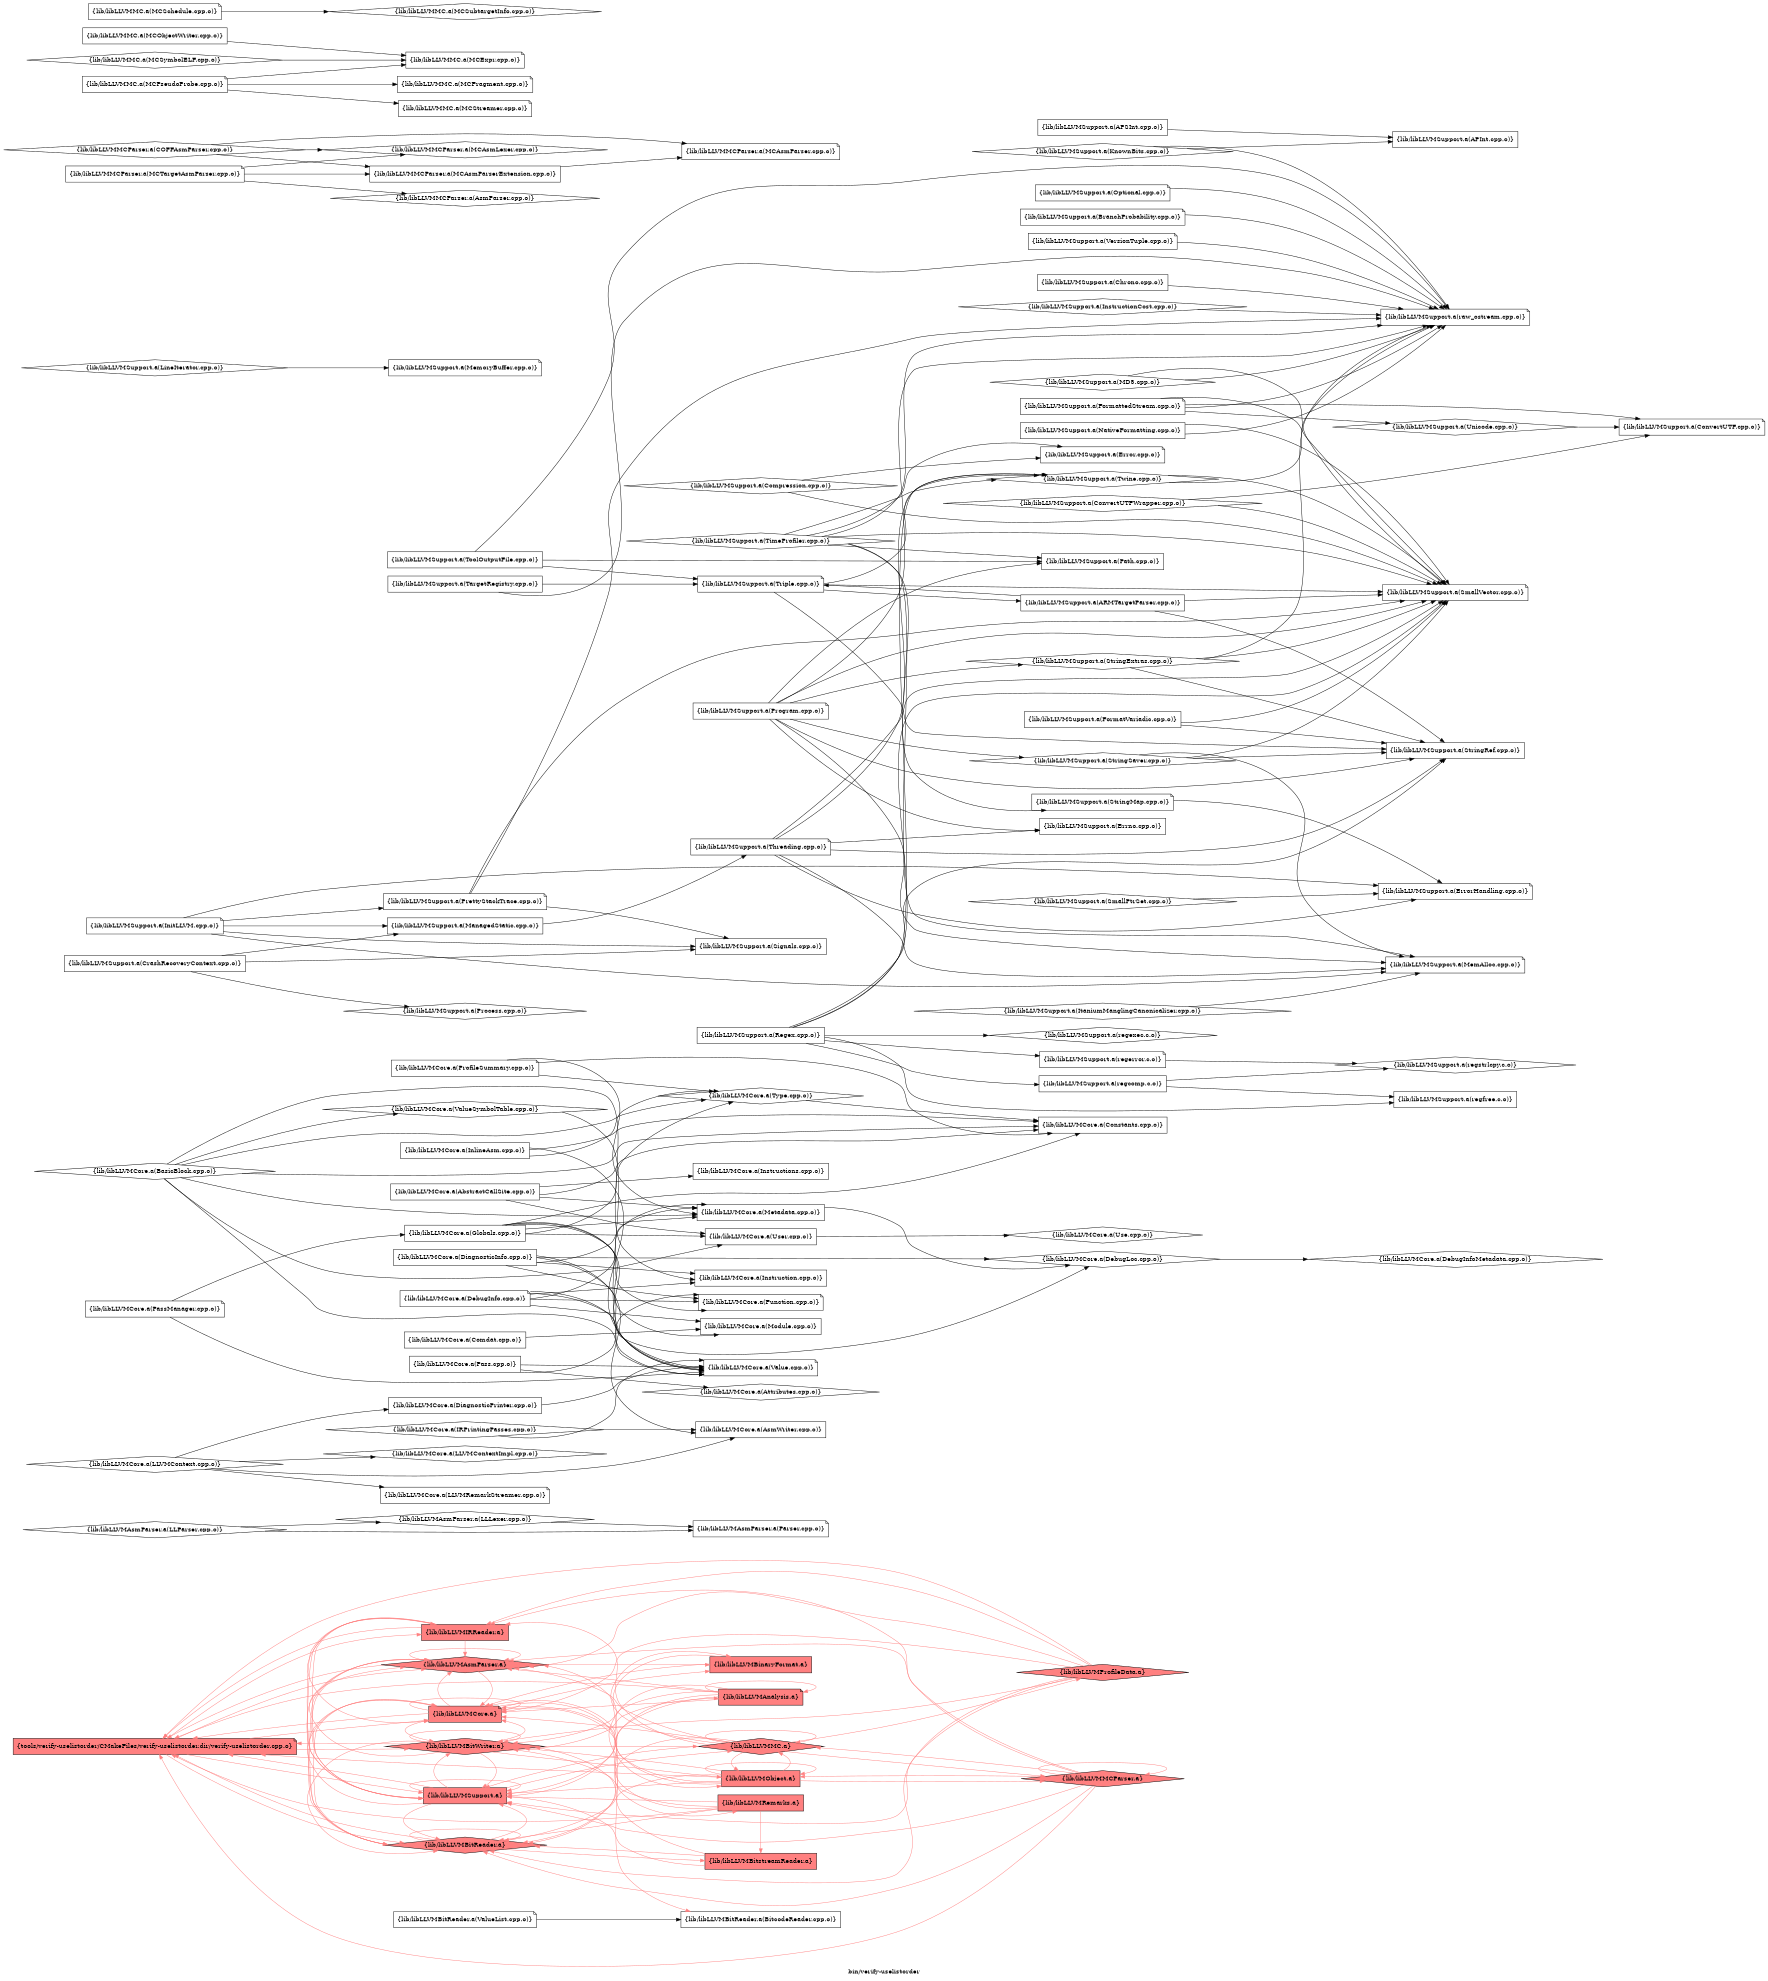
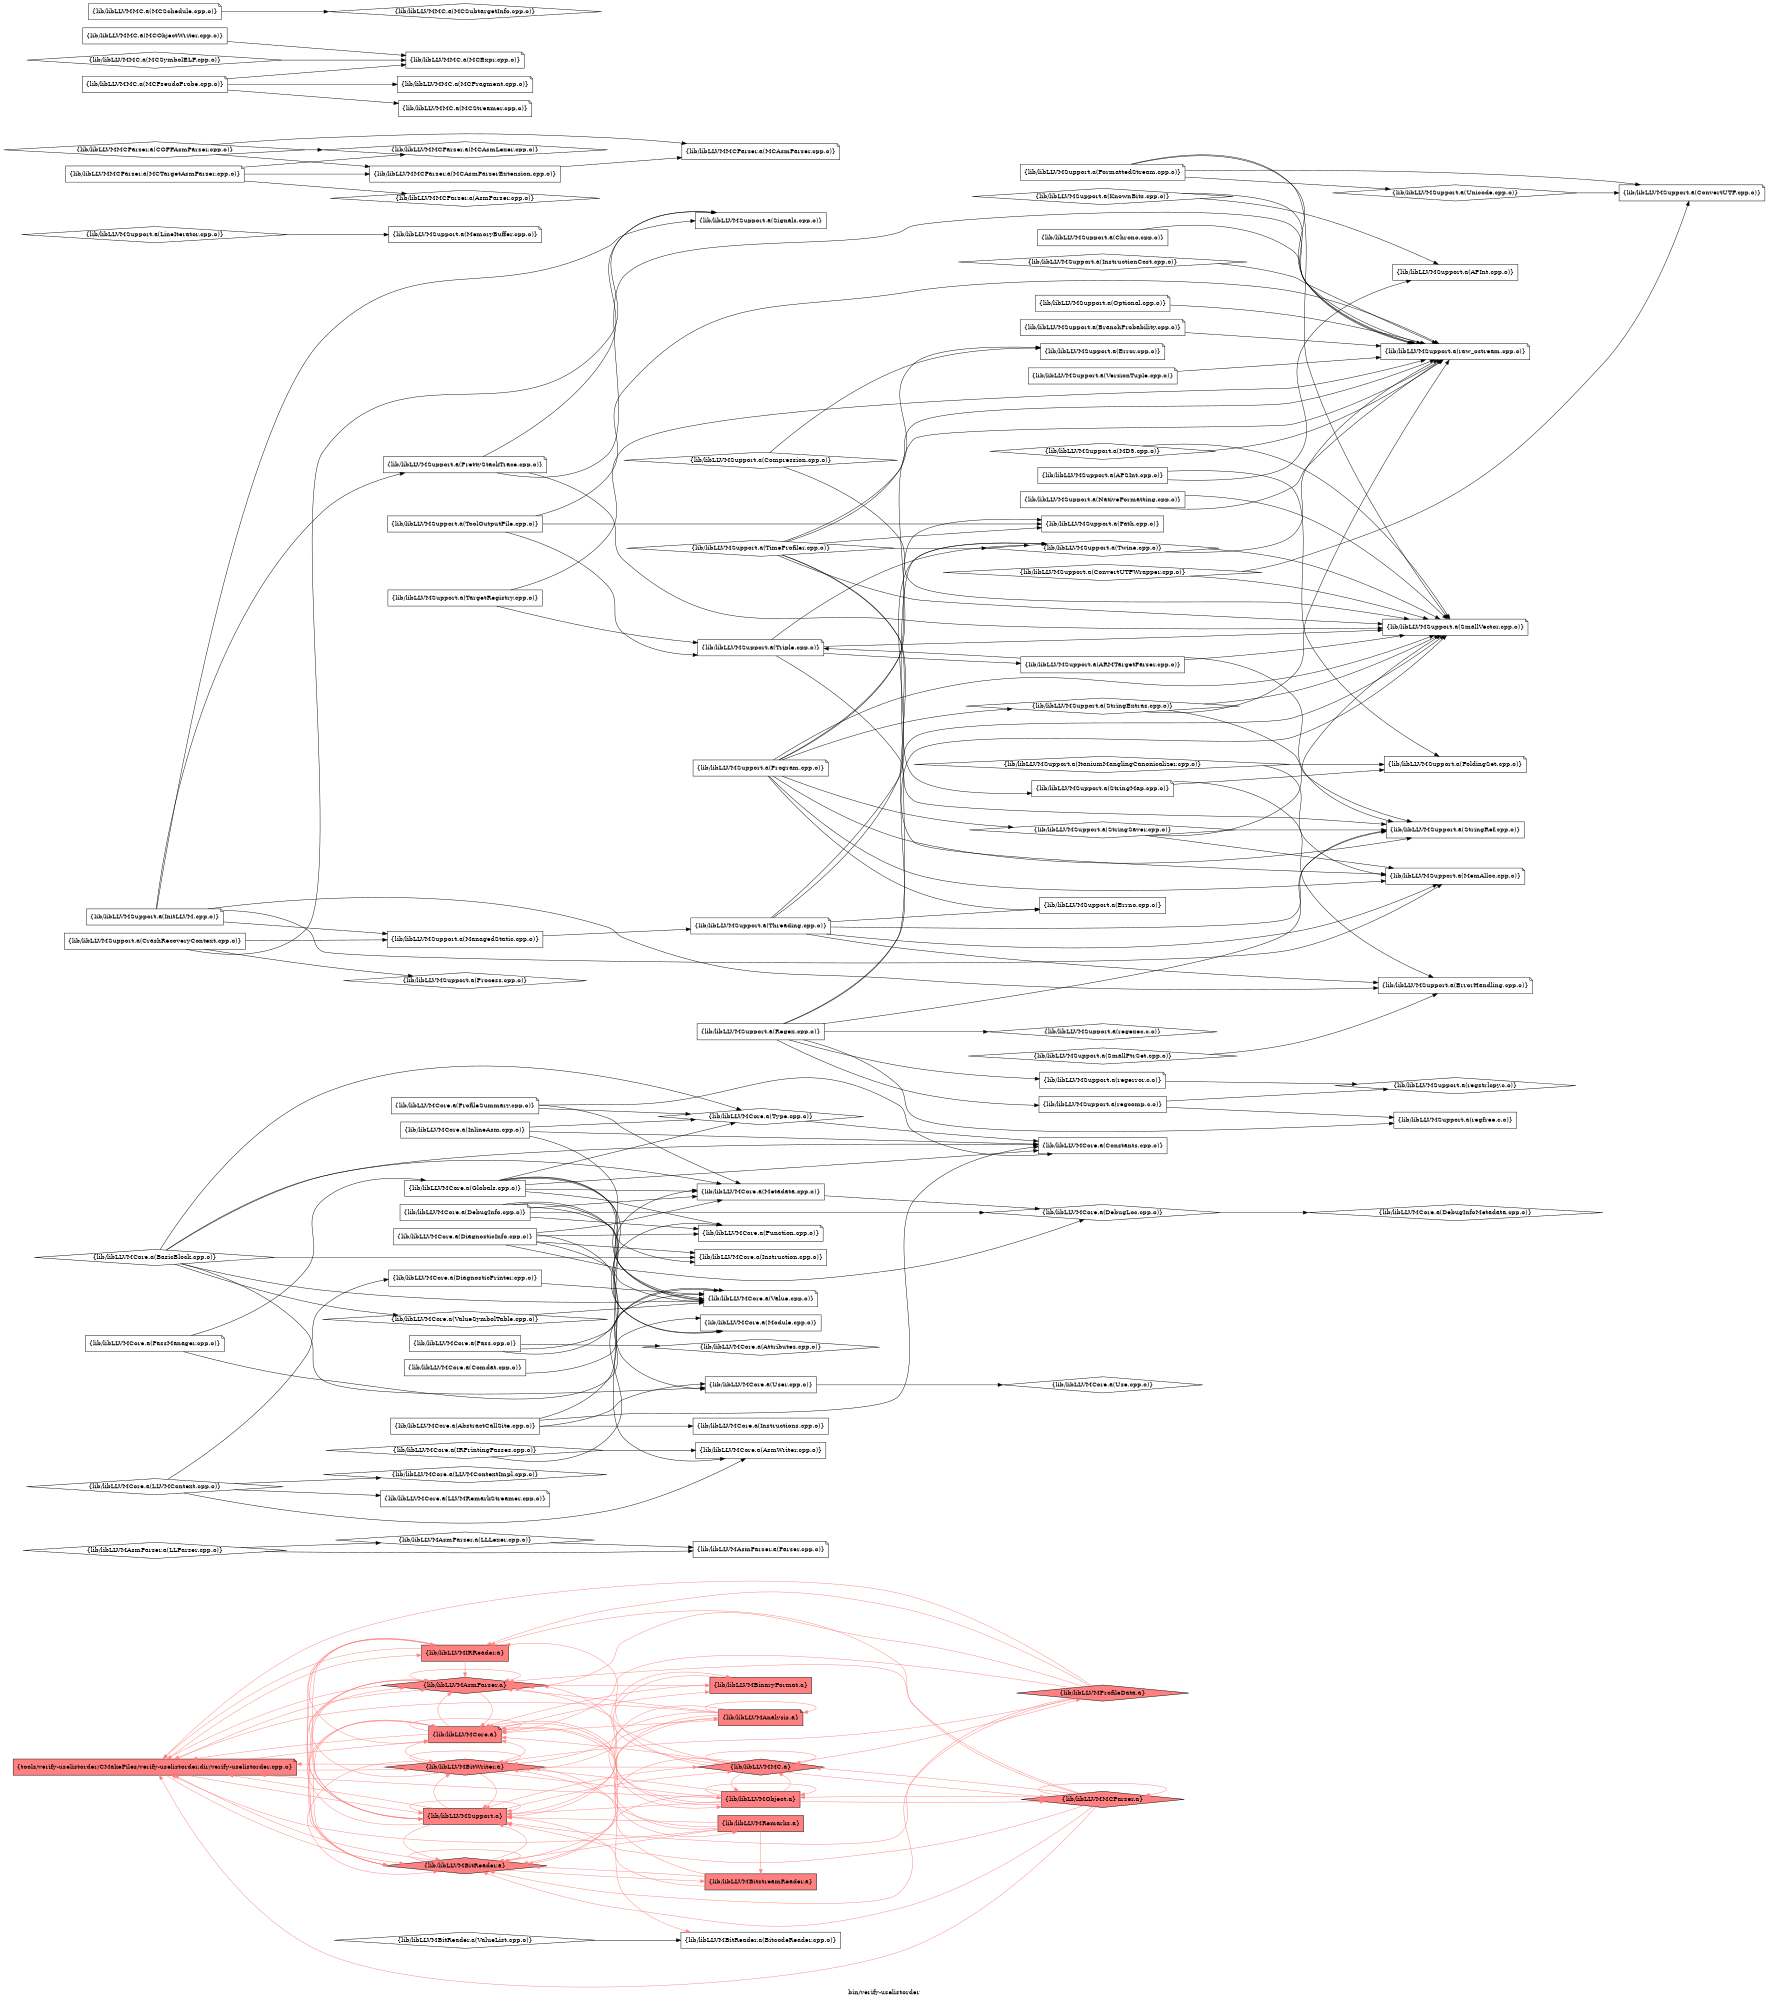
node "{lib/libLLVMSupport.a(FormatVariadic.cpp.o)}": removed
node "{lib/libLLVMSupport.a(FoldingSet.cpp.o)}": added
node "{lib/libLLVMBitReader.a(ValueList.cpp.o)}": shape note -> diamond
